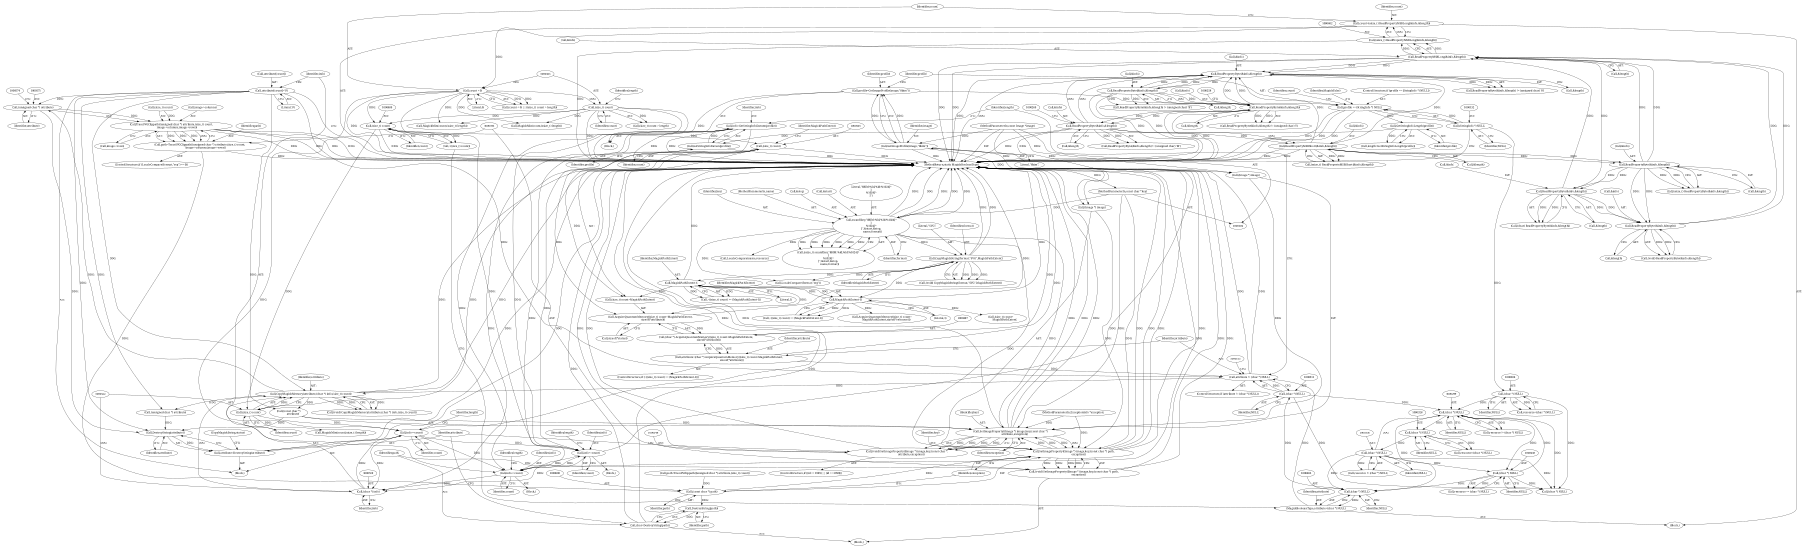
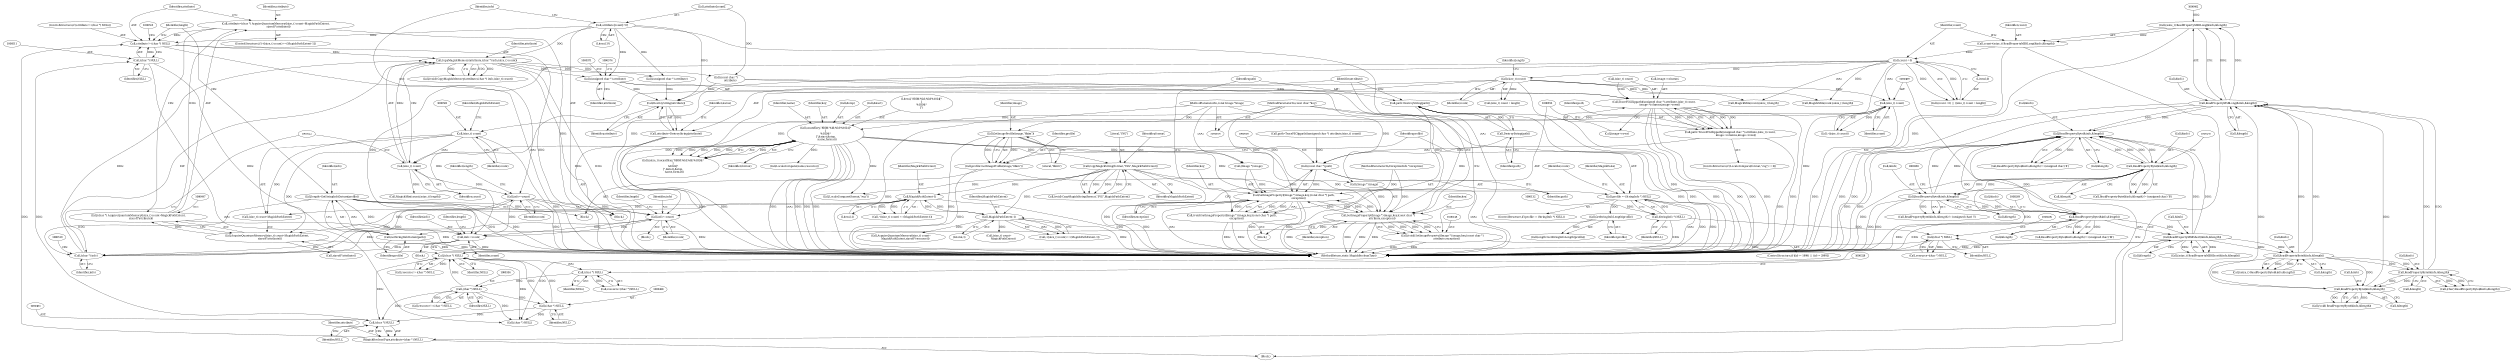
edge "(Call,count=(ssize_t) ReadPropertyMSBLong(&info,&length))" -> "(Call,(ssize_t) ReadPropertyMSBLong(&info,&length))": removed, label "CFG:"
edge "1000402" -> "(Call,(ssize_t) ReadPropertyMSBLong(&info,&length))": label "AST: " -> "DDG: "
node "1000415": removed
edge "(Identifier,MagickFalse)" -> "(Call,profile == (StringInfo *) NULL)": label "CFG: " -> "AST: "
edge "(ControlStructure,if (profile == (StringInfo *) NULL))" -> "(Call,profile == (StringInfo *) NULL)": reversed
edge "(Literal,0)" -> "(Call,count < 0)": now "(Literal,0)" -> "(Call,(count < 0) || ((size_t) count > length))"
edge "1000132" -> "(Call,(StringInfo *) NULL)": label "AST: " -> "DDG: "
edge "(Call,attribute[count]='0')" -> "(MethodReturn,static MagickBooleanType)": label "CFG: " -> "DDG: "
node "(Call,info=GetStringInfoDatum(profile))": label "(Call,info=GetStringInfoDatum(profile))" -> "(Call,length=GetStringInfoDatum(profile))"
node "1000247": added
edge "(Call,length=GetStringInfoLength(profile))" -> "(Call,GetStringInfoLength(profile))": removed, label "CFG:"
node "(Call,GetStringInfoDatum(profile))": label "(Call,GetStringInfoDatum(profile))" -> "(Call,GetStringInfoDatum(path))"
edge "(MethodParameterIn,const Image *image)" -> "(MethodReturn,static MagickBooleanType)": label "AST: " -> "DDG: "
edge "(Call,(StringInfo *) NULL)" -> "(MethodReturn,static MagickBooleanType)": label "CFG: " -> "DDG: "
edge "(MethodReturn,static MagickBooleanType)" -> "(MethodParameterIn,const char *key)": reversed
node "(MethodParameterIn,name)": label "(MethodParameterIn,name)" -> "(Identifier,name)"
edge "(Call,attribute[count]='0')" -> "(Call,(const char *) attribute)": now "(Call,attribute[count])" -> "(Call,(const char *) attribute)"
node "(Call,sizeof(*status))": label "(Call,sizeof(*status))" -> "(Call,sizeof(*attribute))"
edge "(Call,attribute != (char *) NULL)" -> "(ControlStructure,if (attribute != (char *) NULL))": reversed
node "1000299": removed
node "(CopyMagickString,status)": label "(CopyMagickString,status)" -> "(Identifier,status)"
edge "1000522" -> "(Call,(char *) info)": label "DDG: " -> "CFG: "
edge "1000519" -> "(Call,(char *) info)": label "AST: " -> "CFG: "
node "(Call,resource == (char *) NULL)": removed
edge "(Call,(const char *) path)" -> "(Call,DestroyString(path))": reversed
edge "(Call,~((size_t) count))" -> "(MagickBooleanType,attribute=(char *) NULL)": now "1000489" -> "(MagickBooleanType,attribute=(char *) NULL)"
node "(Call,char=DestroyString(path))": label "(Call,char=DestroyString(path))" -> "(Call,path=DestroyString(path))"
